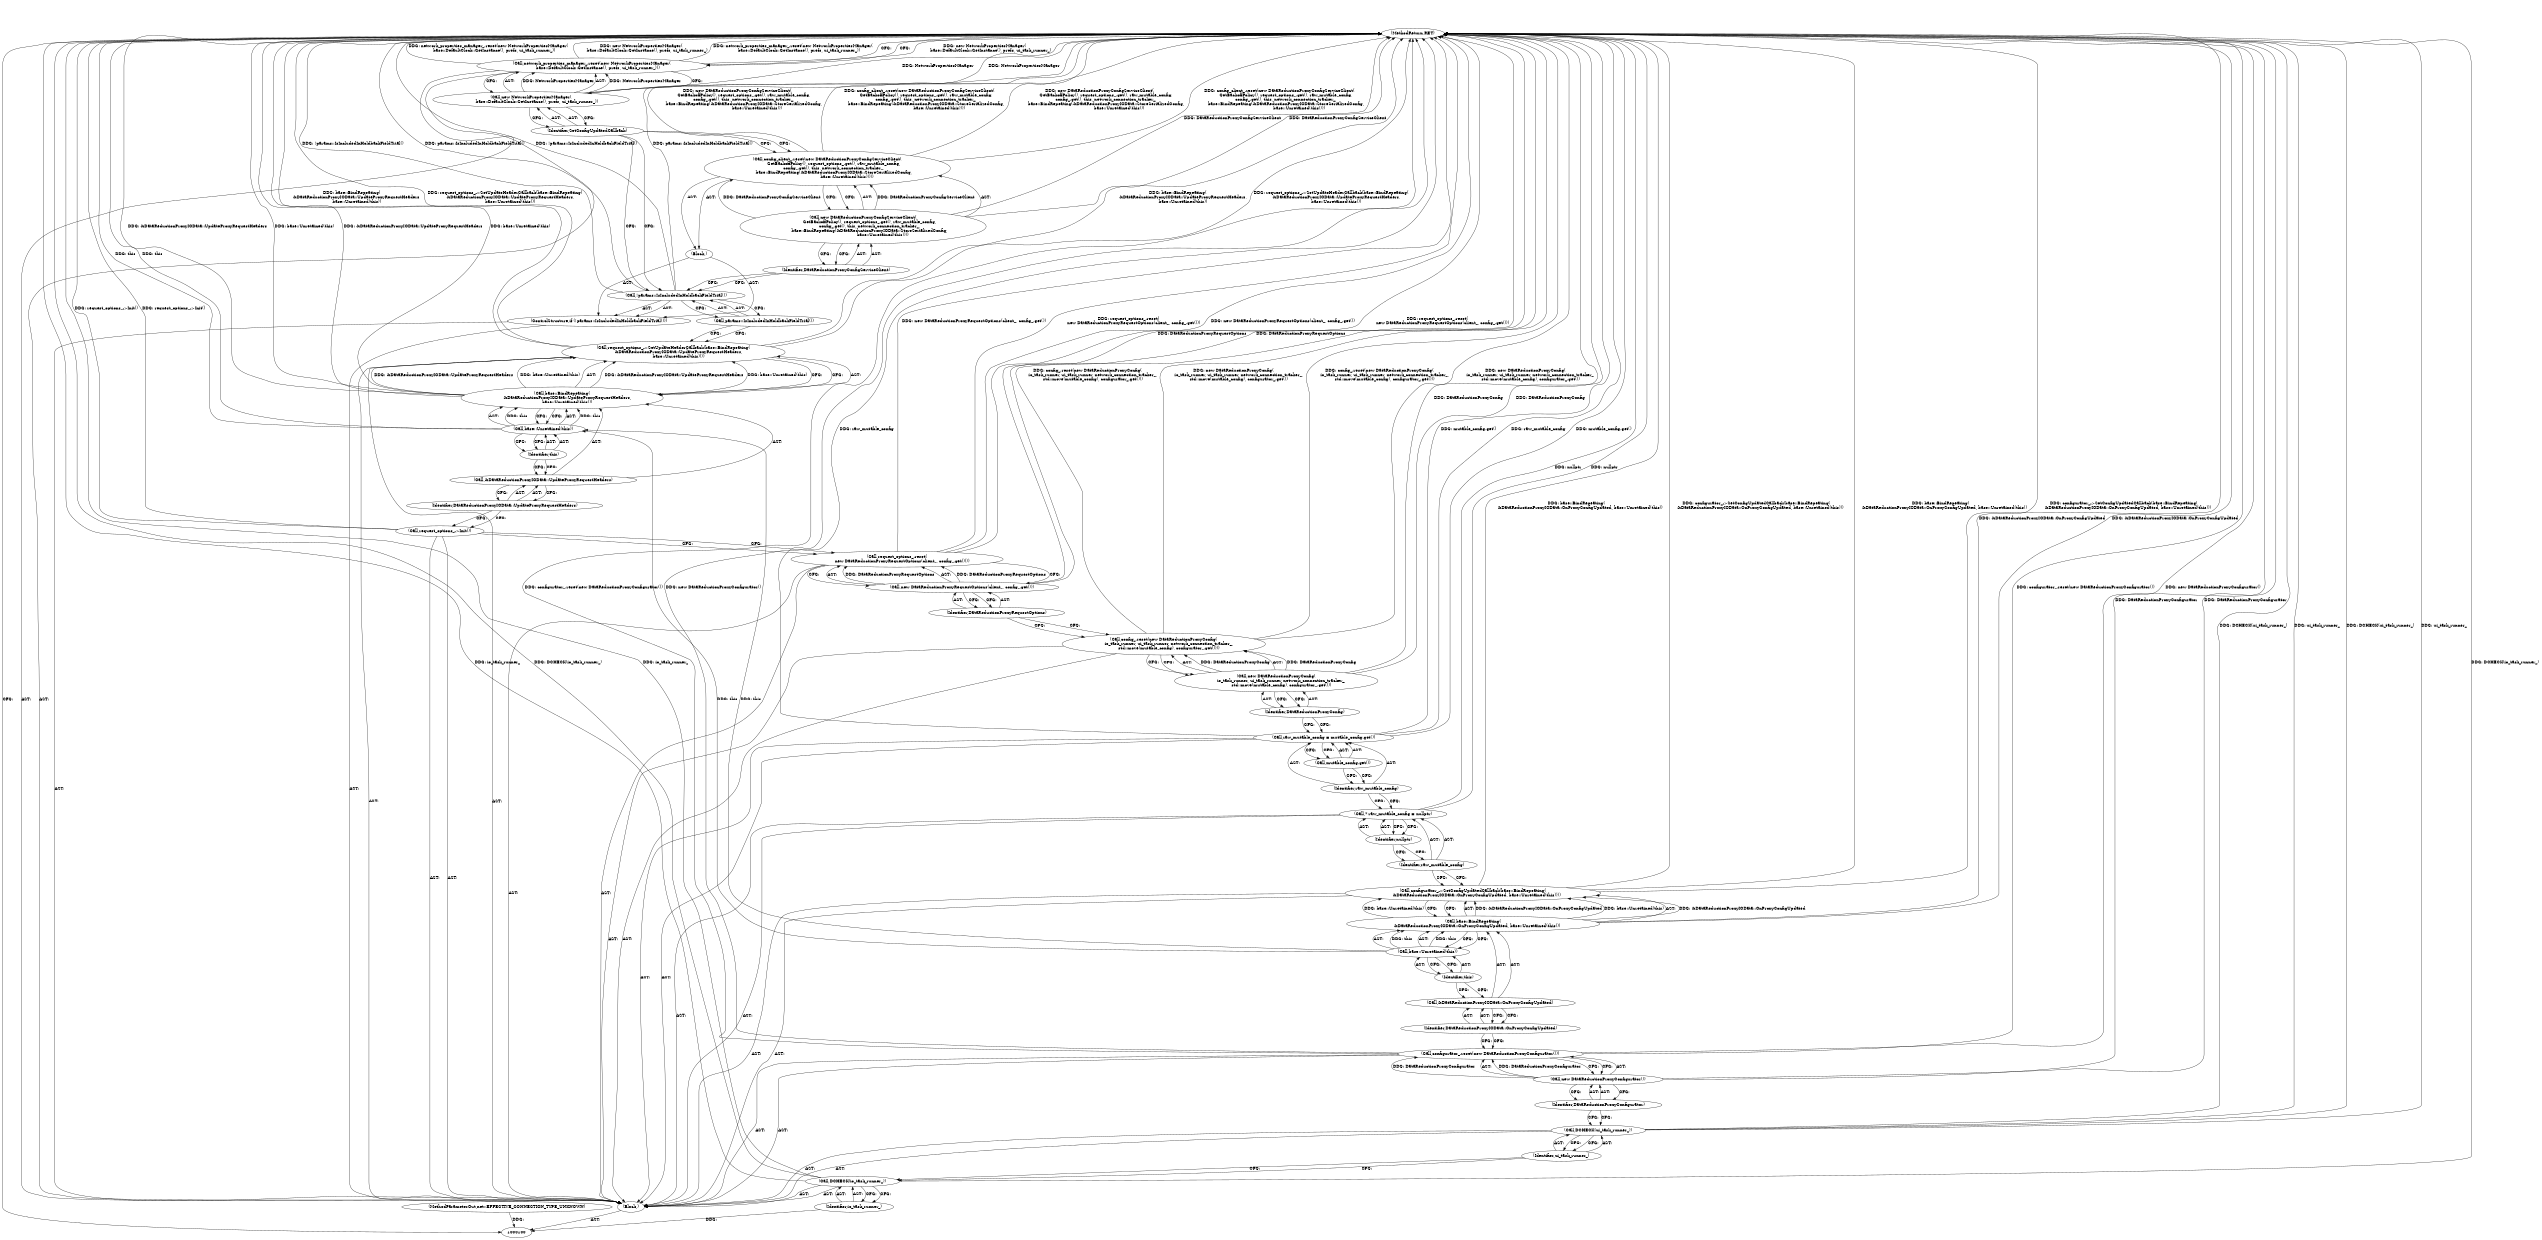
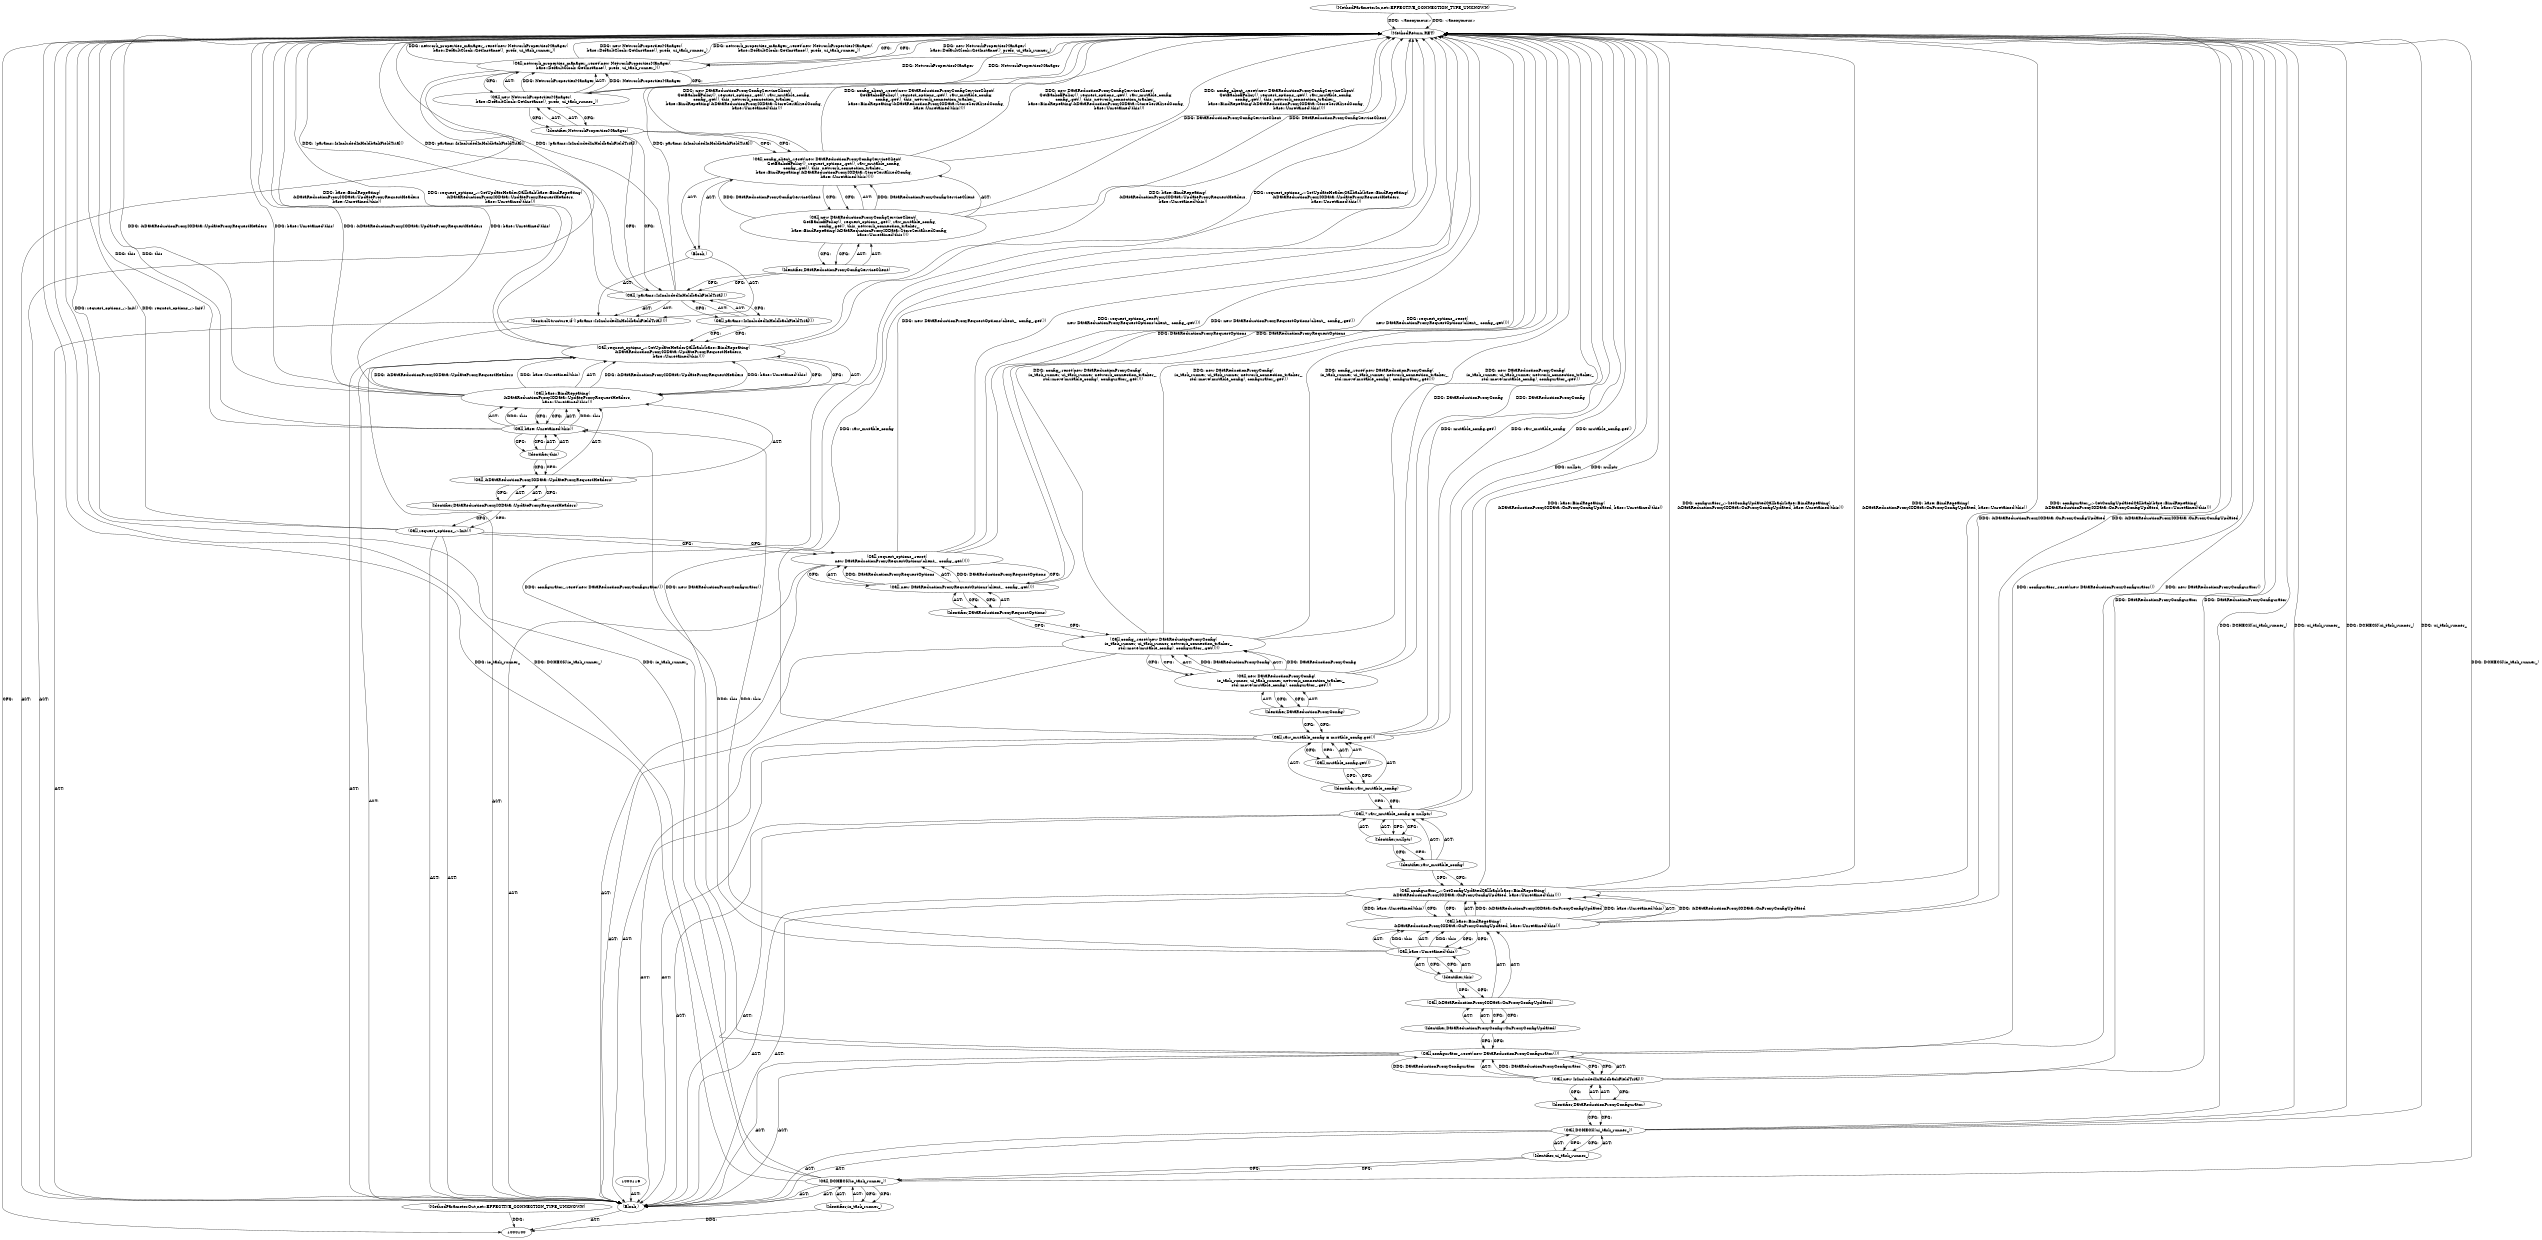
node "(MethodParameterIn,net::EFFECTIVE_CONNECTION_TYPE_UNKNOWN)": added
node "(Identifier,SetConfigUpdatedCallback)": label "(Identifier,SetConfigUpdatedCallback)" -> "(Identifier,NetworkPropertiesManager)"
node "(Identifier,DataReductionProxyIOData::OnProxyConfigUpdated)": label "(Identifier,DataReductionProxyIOData::OnProxyConfigUpdated)" -> "(Identifier,DataReductionProxyConfig::OnProxyConfigUpdated)"
node "(Call,new DataReductionProxyConfigurator())": label "(Call,new DataReductionProxyConfigurator())" -> "(Call,new IsIncludedInHoldbackFieldTrial())"
node "1000116": added
